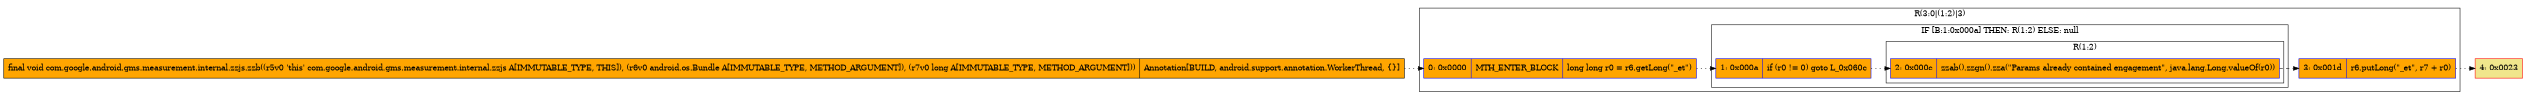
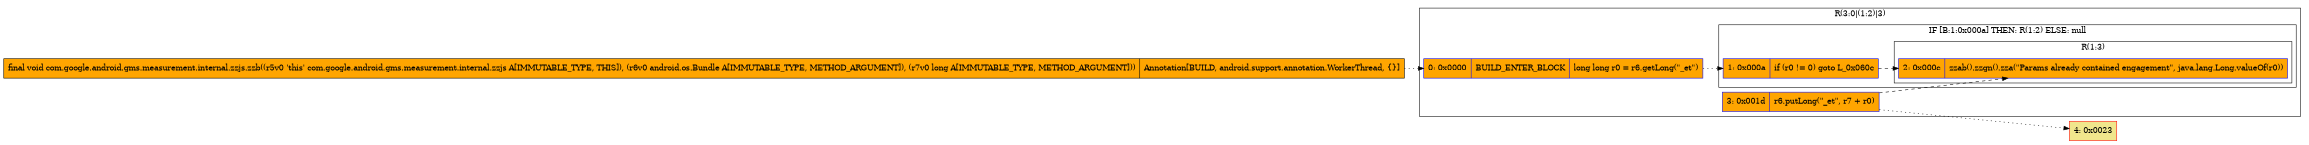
cluster "R(1:2)": label "R(1:2)" -> "R(1:3)"
node "0: 0x0000": text "MTH_ENTER_BLOCK" -> "BUILD_ENTER_BLOCK"
edge "1: 0x000a" -> "2: 0x000c": style dotted -> dashed
edge "2: 0x000c" -> "3: 0x001d": reversed
